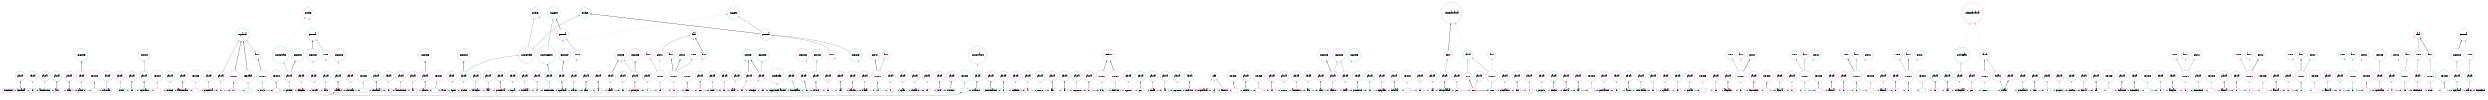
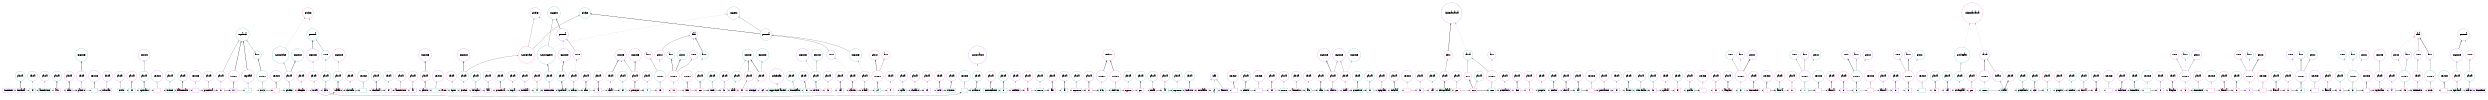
node "m.speranza": label "m.speranza" -> "m.scalfaro"
